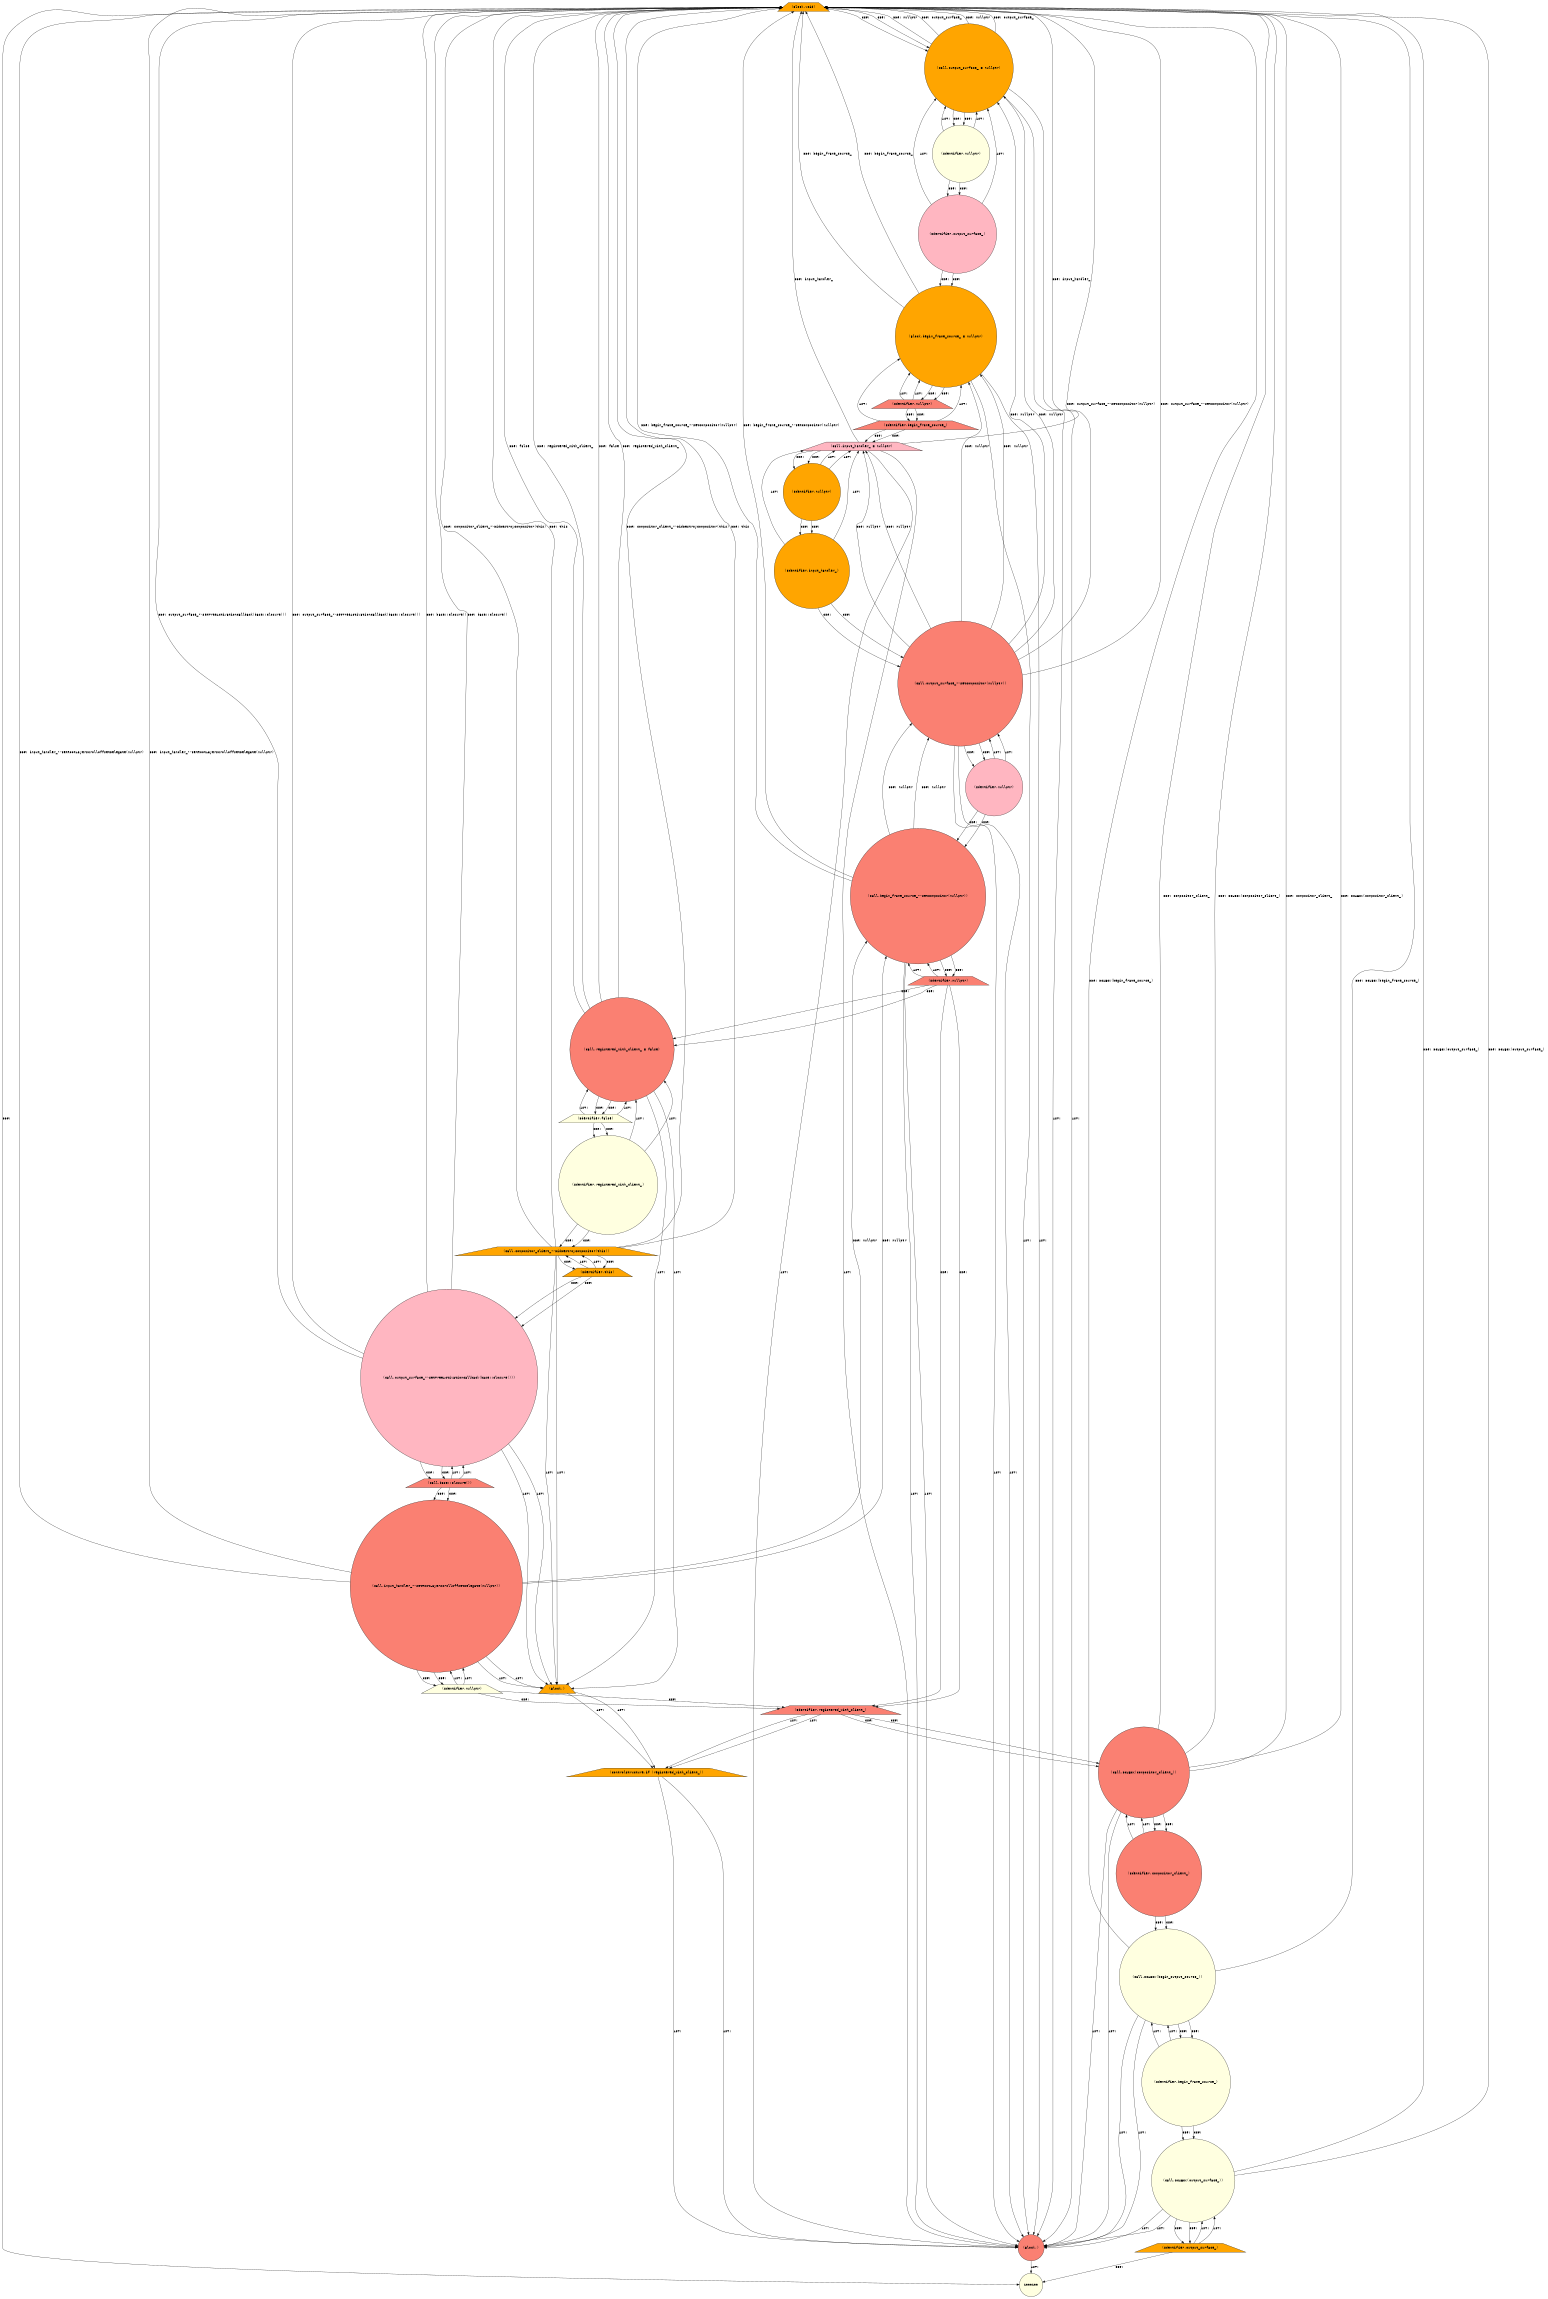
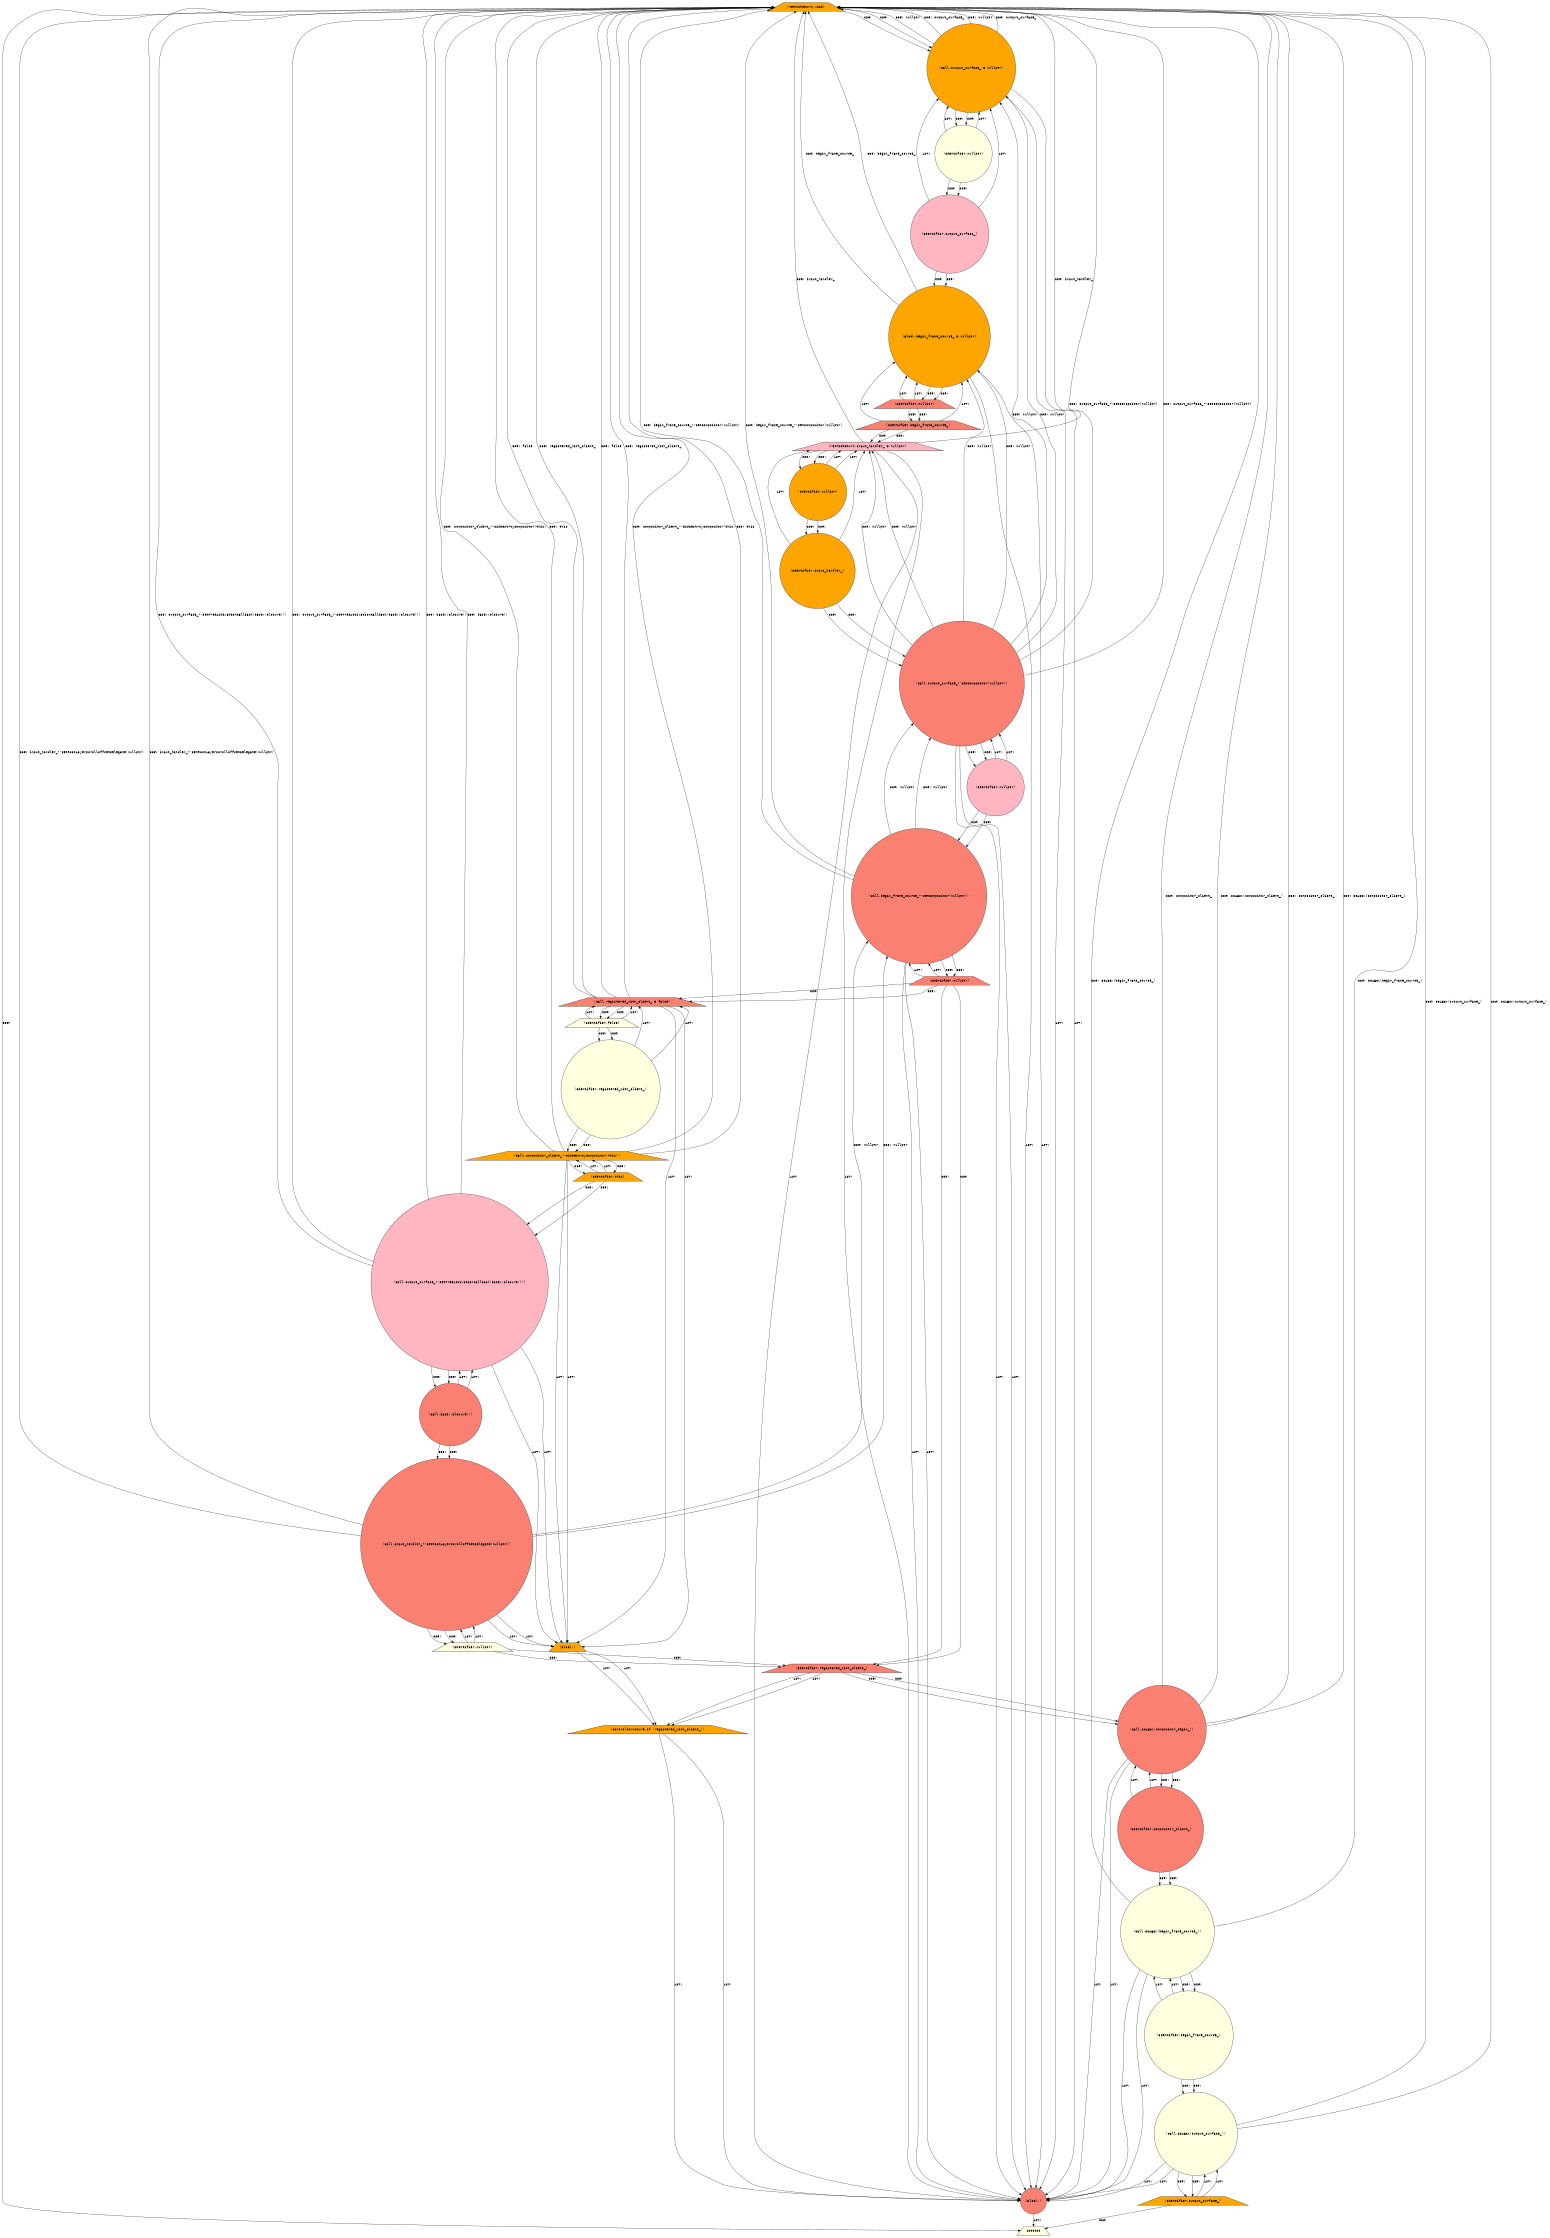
node "(Block,void)": label "(Block,void)" -> "(MethodReturn,void)"
node "(Call,input_handler_ = nullptr)": label "(Call,input_handler_ = nullptr)" -> "(MethodReturn,input_handler_ = nullptr)"
node "(Call,registered_with_client_ = false)": shape circle -> trapezium
node "(Call,base::Closure())": shape trapezium -> circle
node "(Call,DCHECK(compositor_client_))": label "(Call,DCHECK(compositor_client_))" -> "(Call,DCHECK(compositor_begin_))"
node "(Call,DCHECK(begin_output_source_))": label "(Call,DCHECK(begin_output_source_))" -> "(Call,DCHECK(begin_frame_source_))"
node "1000100": shape circle -> trapezium
